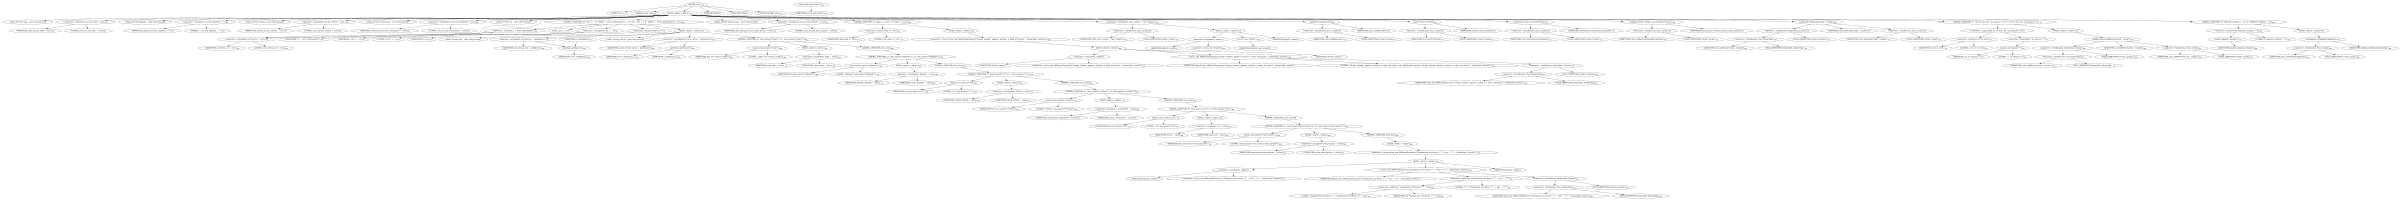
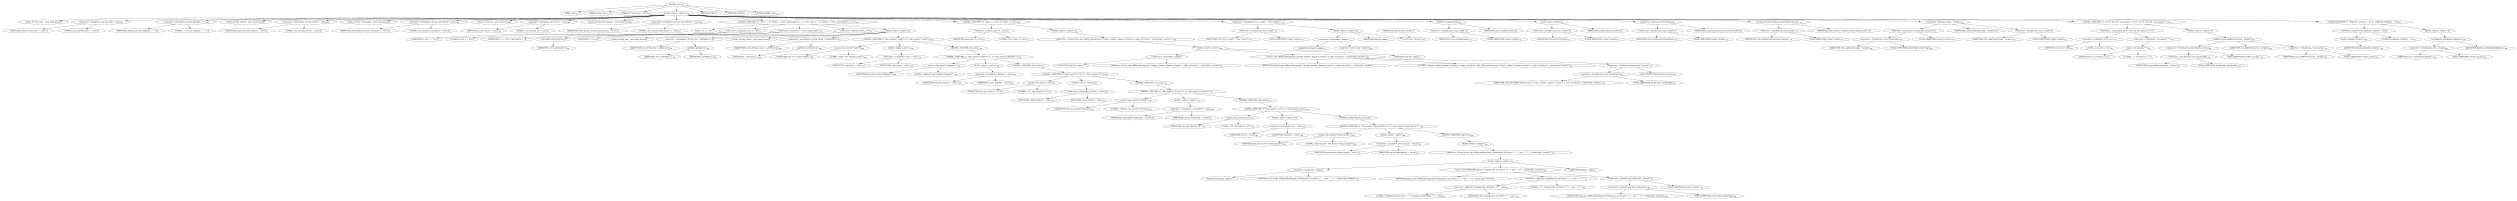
node "(PARAM,AttributeList attrs)": added
node "(LOCAL,String depends: java.lang.String)": removed
edge "(<operator>.lessThan,i < attrs.getLength())" -> "(<operator>.assignment,String id = null)": now "(<operator>.lessThan,i < attrs.getLength())" -> "(getLength,getLength())"
edge "(IDENTIFIER,i,getName(i))" -> "(getName,getName(i))": reversed
edge "(<init>,new Target())" -> "(IDENTIFIER,$obj33,new Target())": reversed
node "(IDENTIFIER,attrs,getValue(i))": removed
